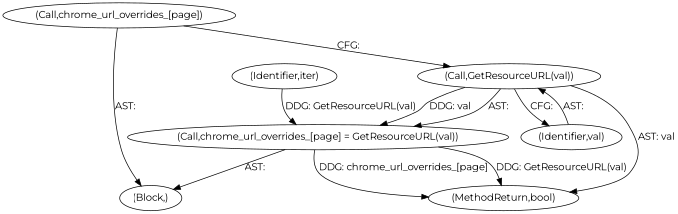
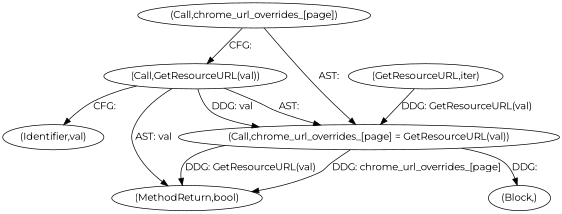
node "(Identifier,iter)": label "(Identifier,iter)" -> "(GetResourceURL,iter)"
edge "(Call,chrome_url_overrides_[page])" -> "(Block,)": now "(Call,chrome_url_overrides_[page])" -> "(Call,chrome_url_overrides_[page] = GetResourceURL(val))"
edge "(Identifier,val)" -> "(Call,GetResourceURL(val))": removed, label "AST:"
edge "(Call,chrome_url_overrides_[page] = GetResourceURL(val))" -> "(Block,)": label "AST: " -> "DDG: "
